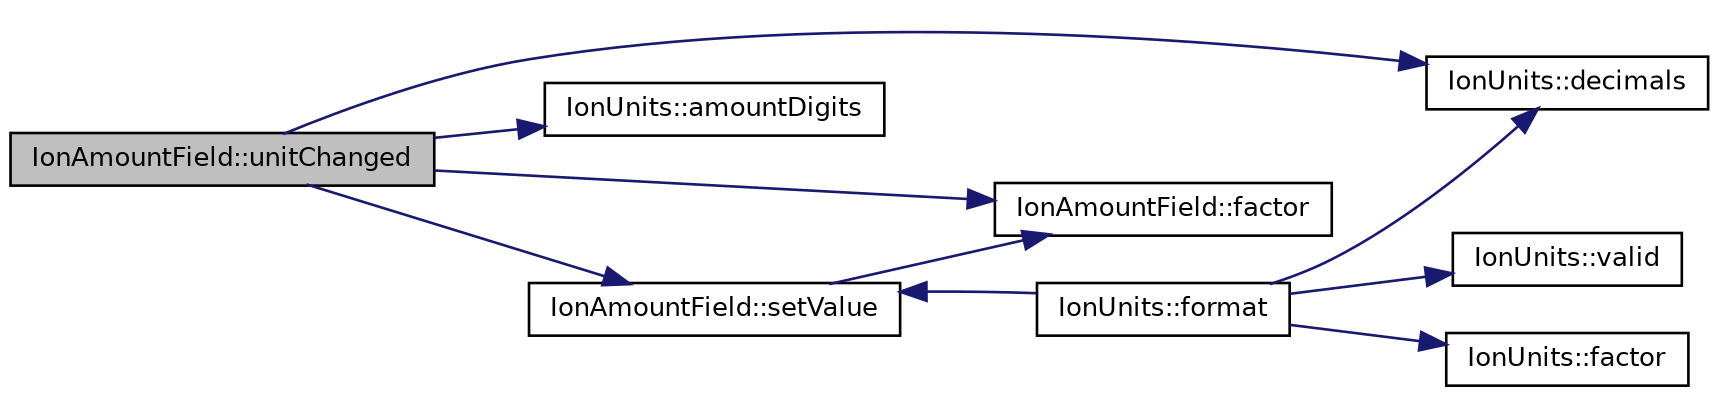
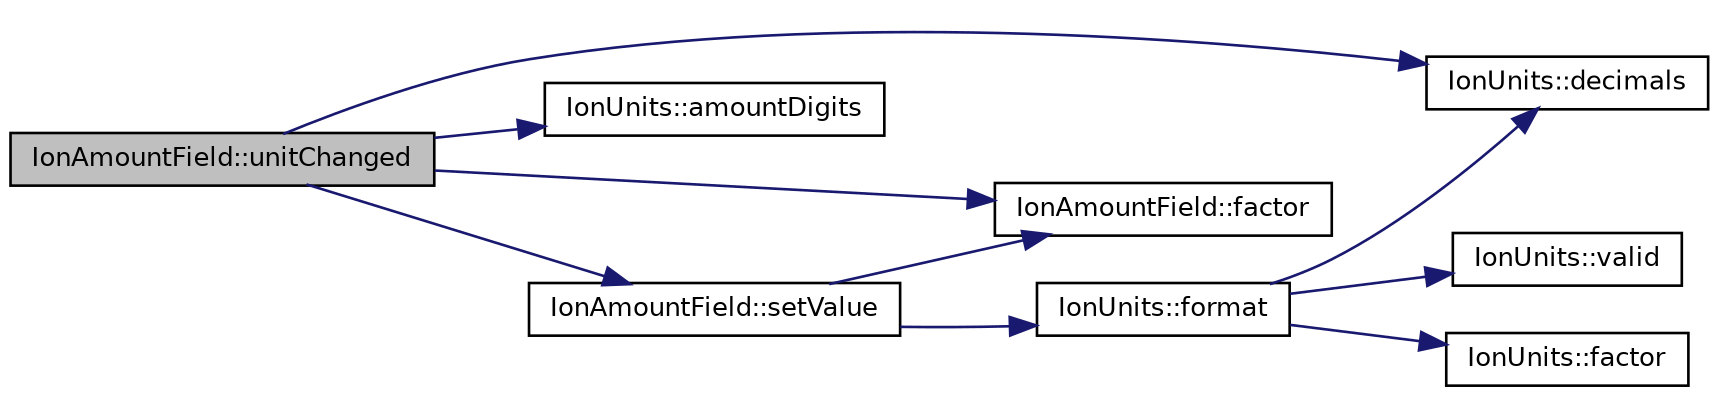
edge "IonUnits::format" -> "IonAmountField::setValue": reversed
